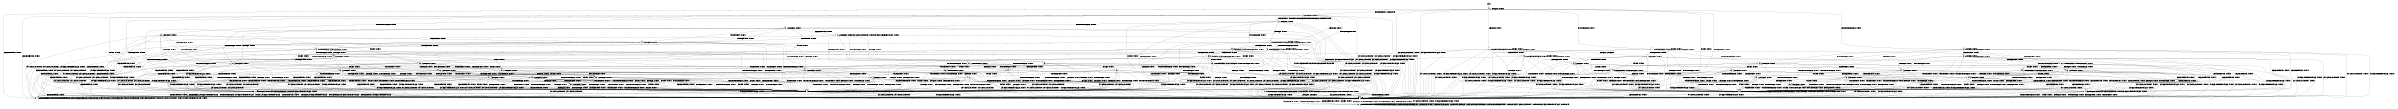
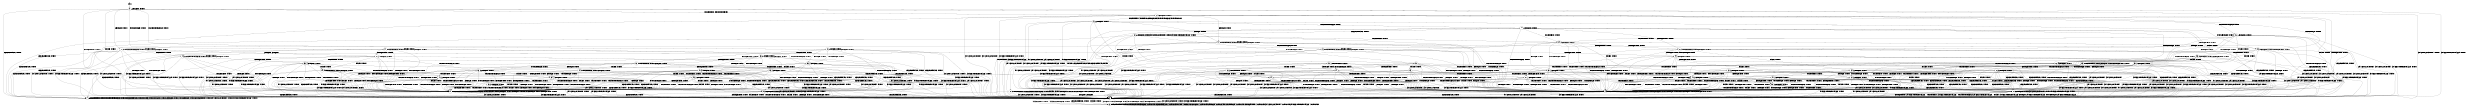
edge "s0" -> "s2": label "CERTIFICATE_VERIFY / SOCKET_CLOSED" -> "DH_CLIENT_HELLO / HELLO_VERIFY_REQUEST"
edge "s31" -> "s10": removed, label "CHANGE_CIPHER_SPEC / TIMEOUT"
edge "s46" -> "s34": removed, label "CERTIFICATE_VERIFY / TIMEOUT"
